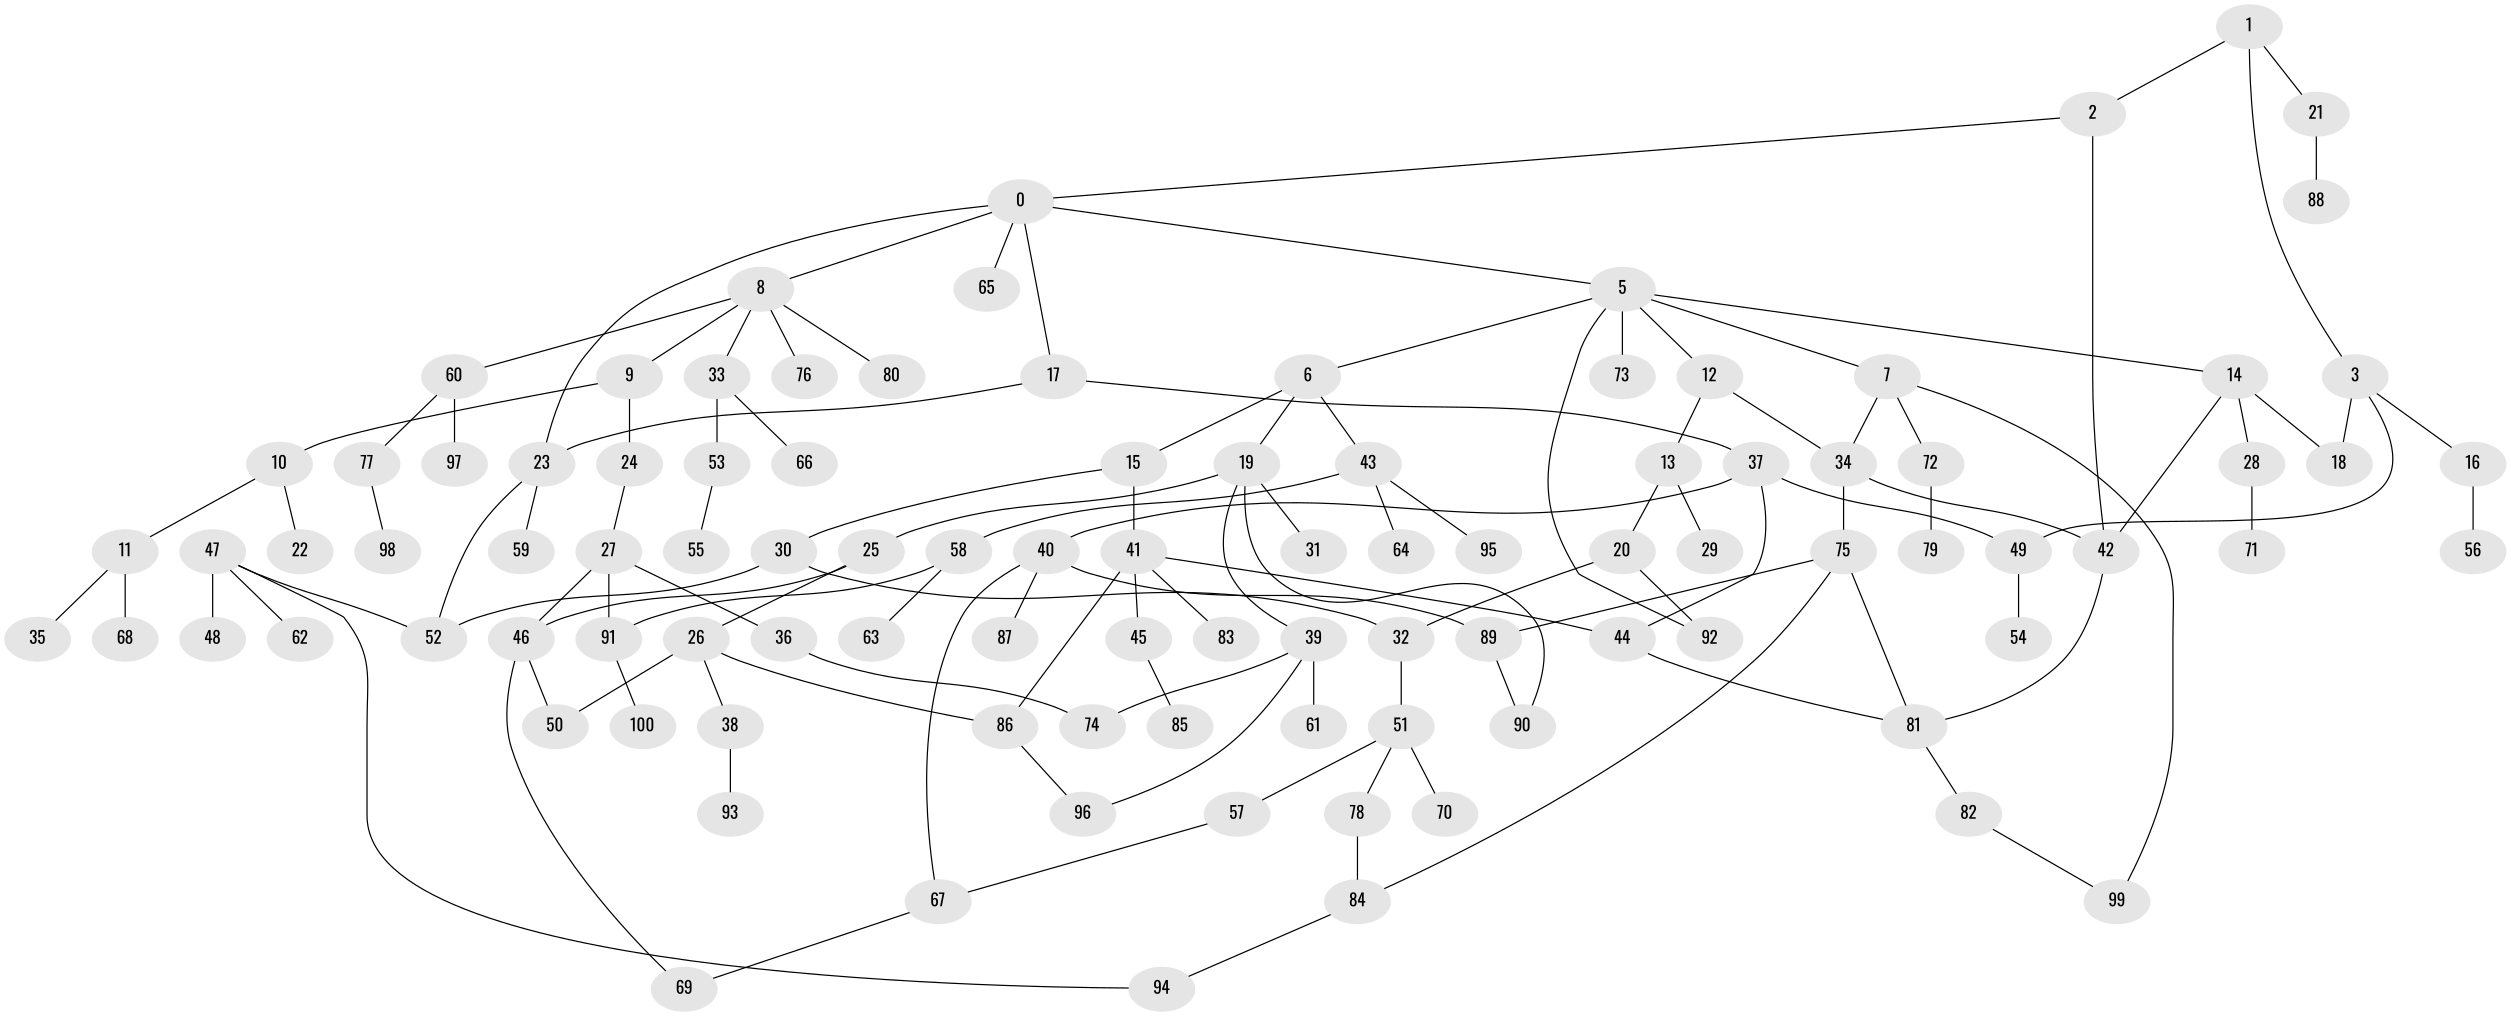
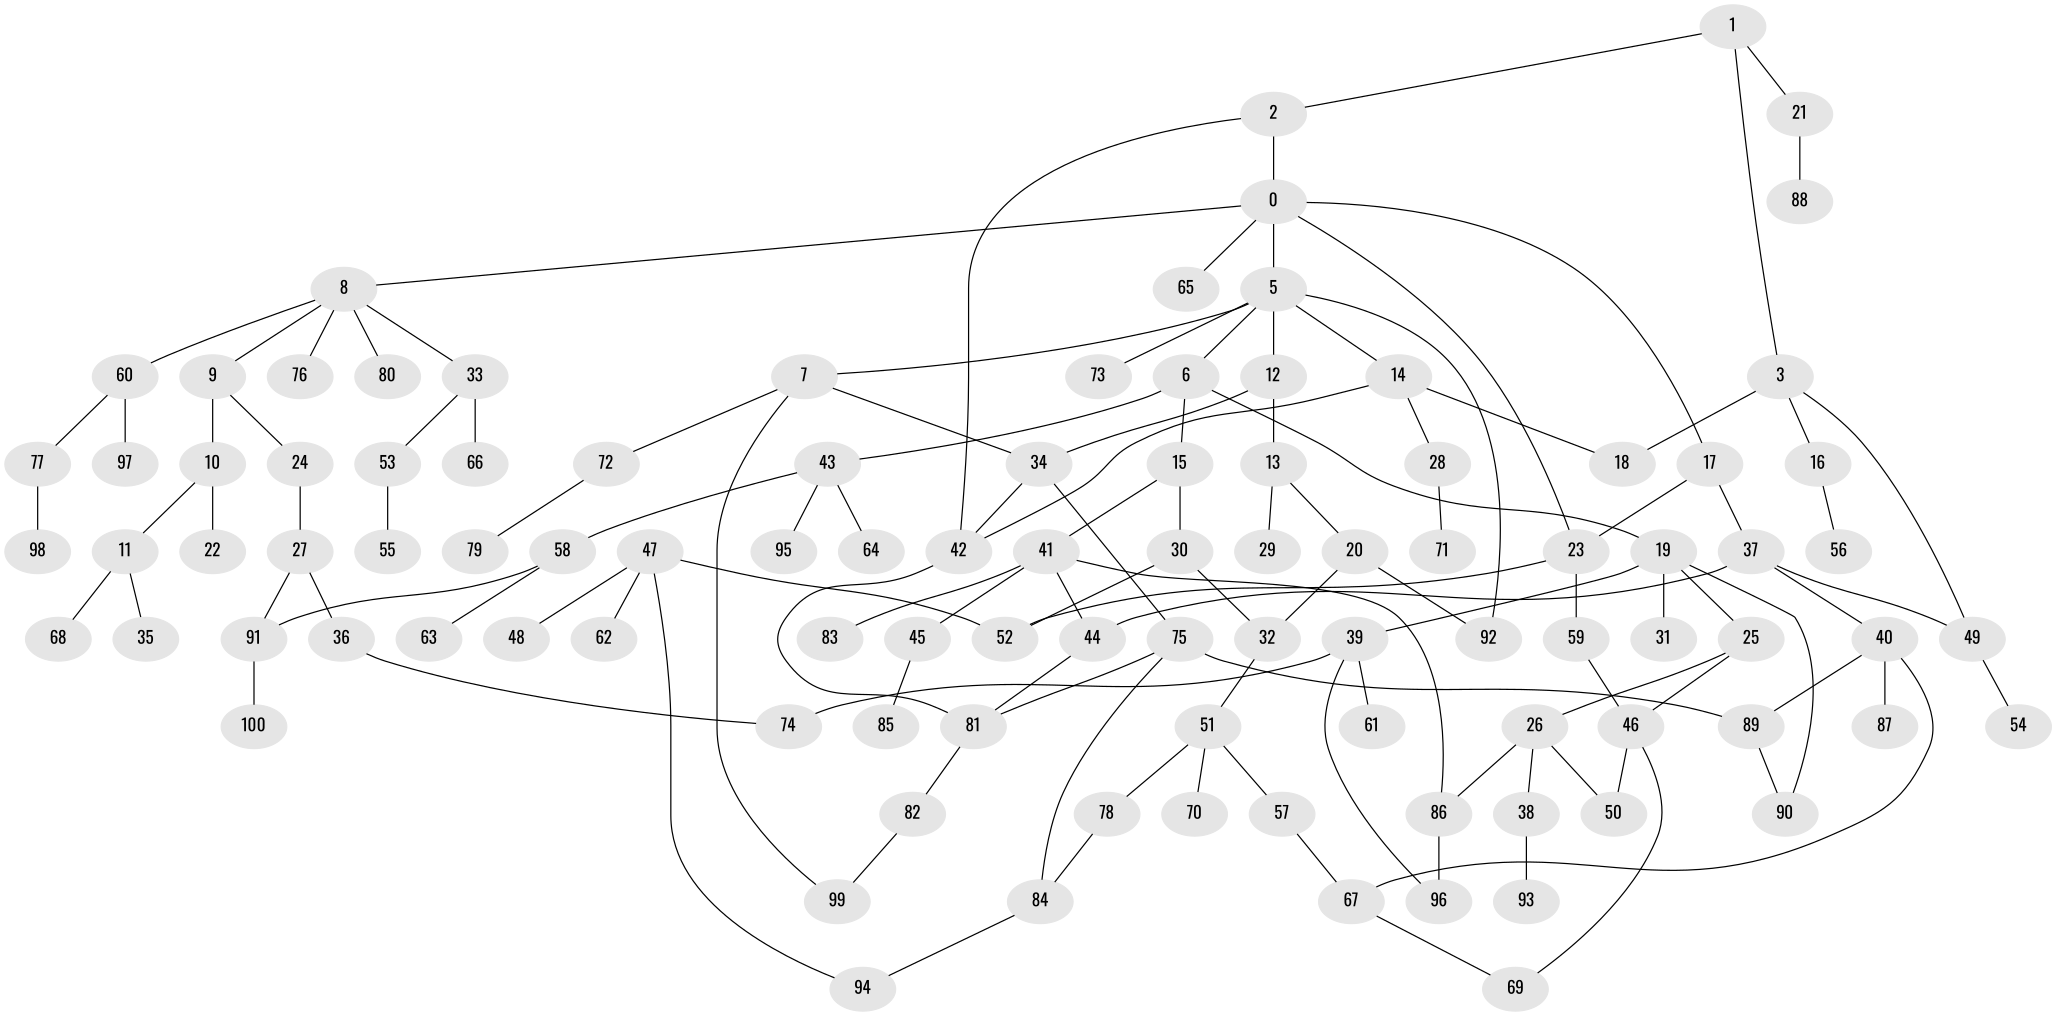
edge "27" -- "46": now "59" -- "46"
